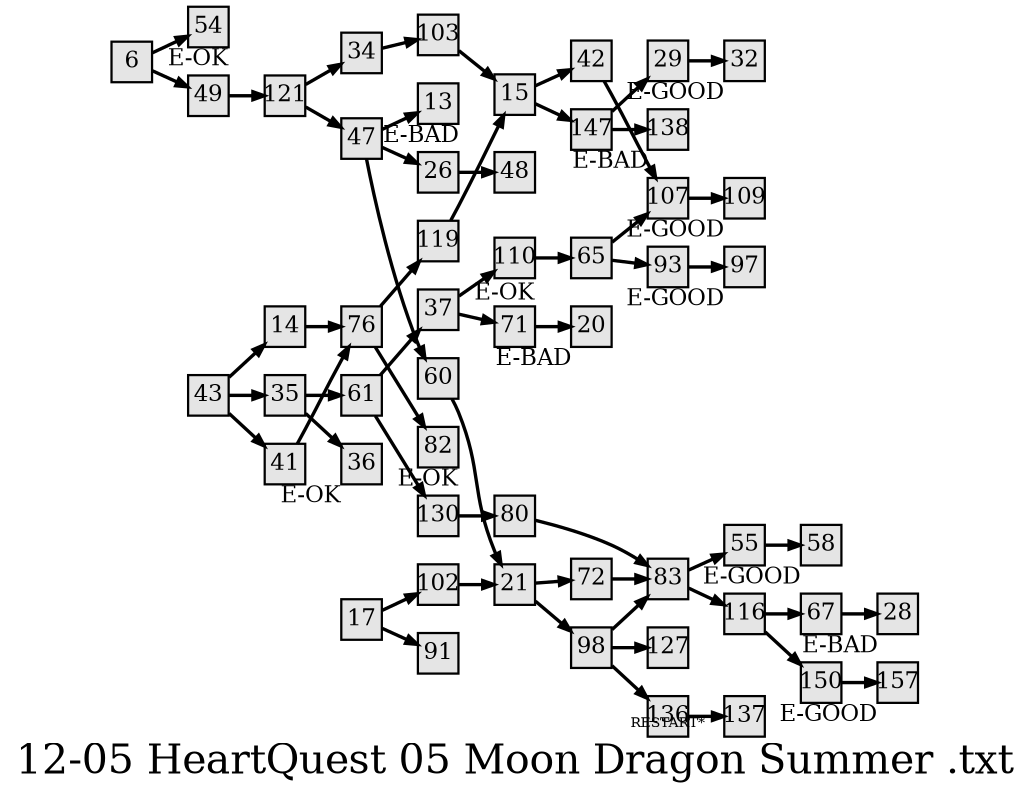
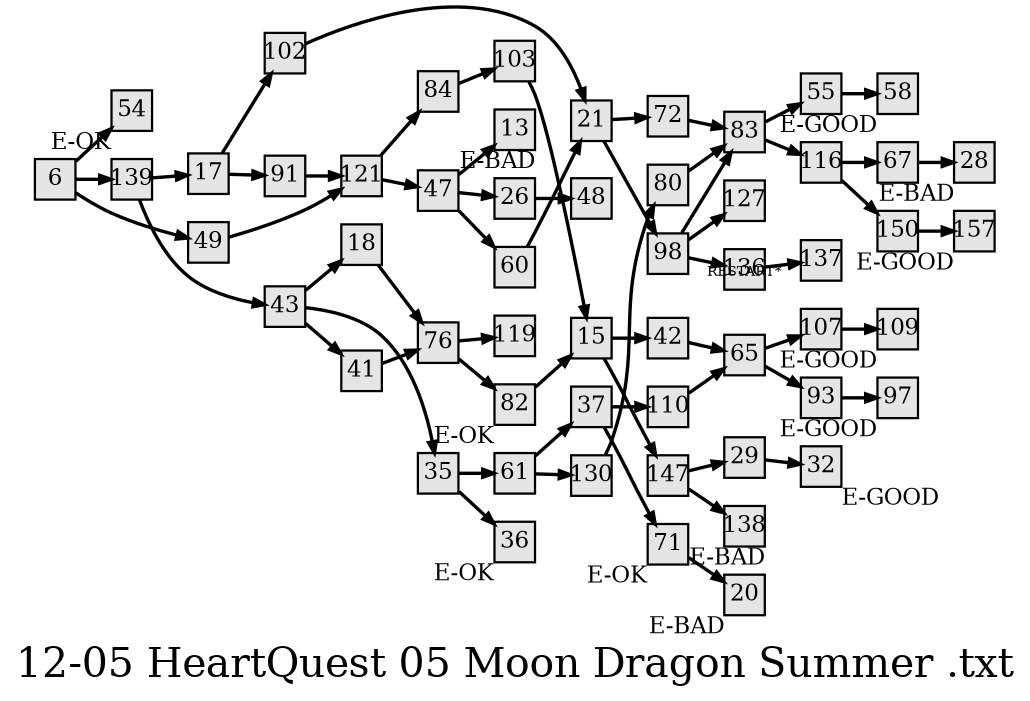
node "34": label "34" -> "84"
edge "42" -> "107": now "42" -> "65"
edge "91" -> "121": added
node "139": added
edge "119" -> "15": now "82 E-OK" -> "15"
node "14": label "14" -> "18"
